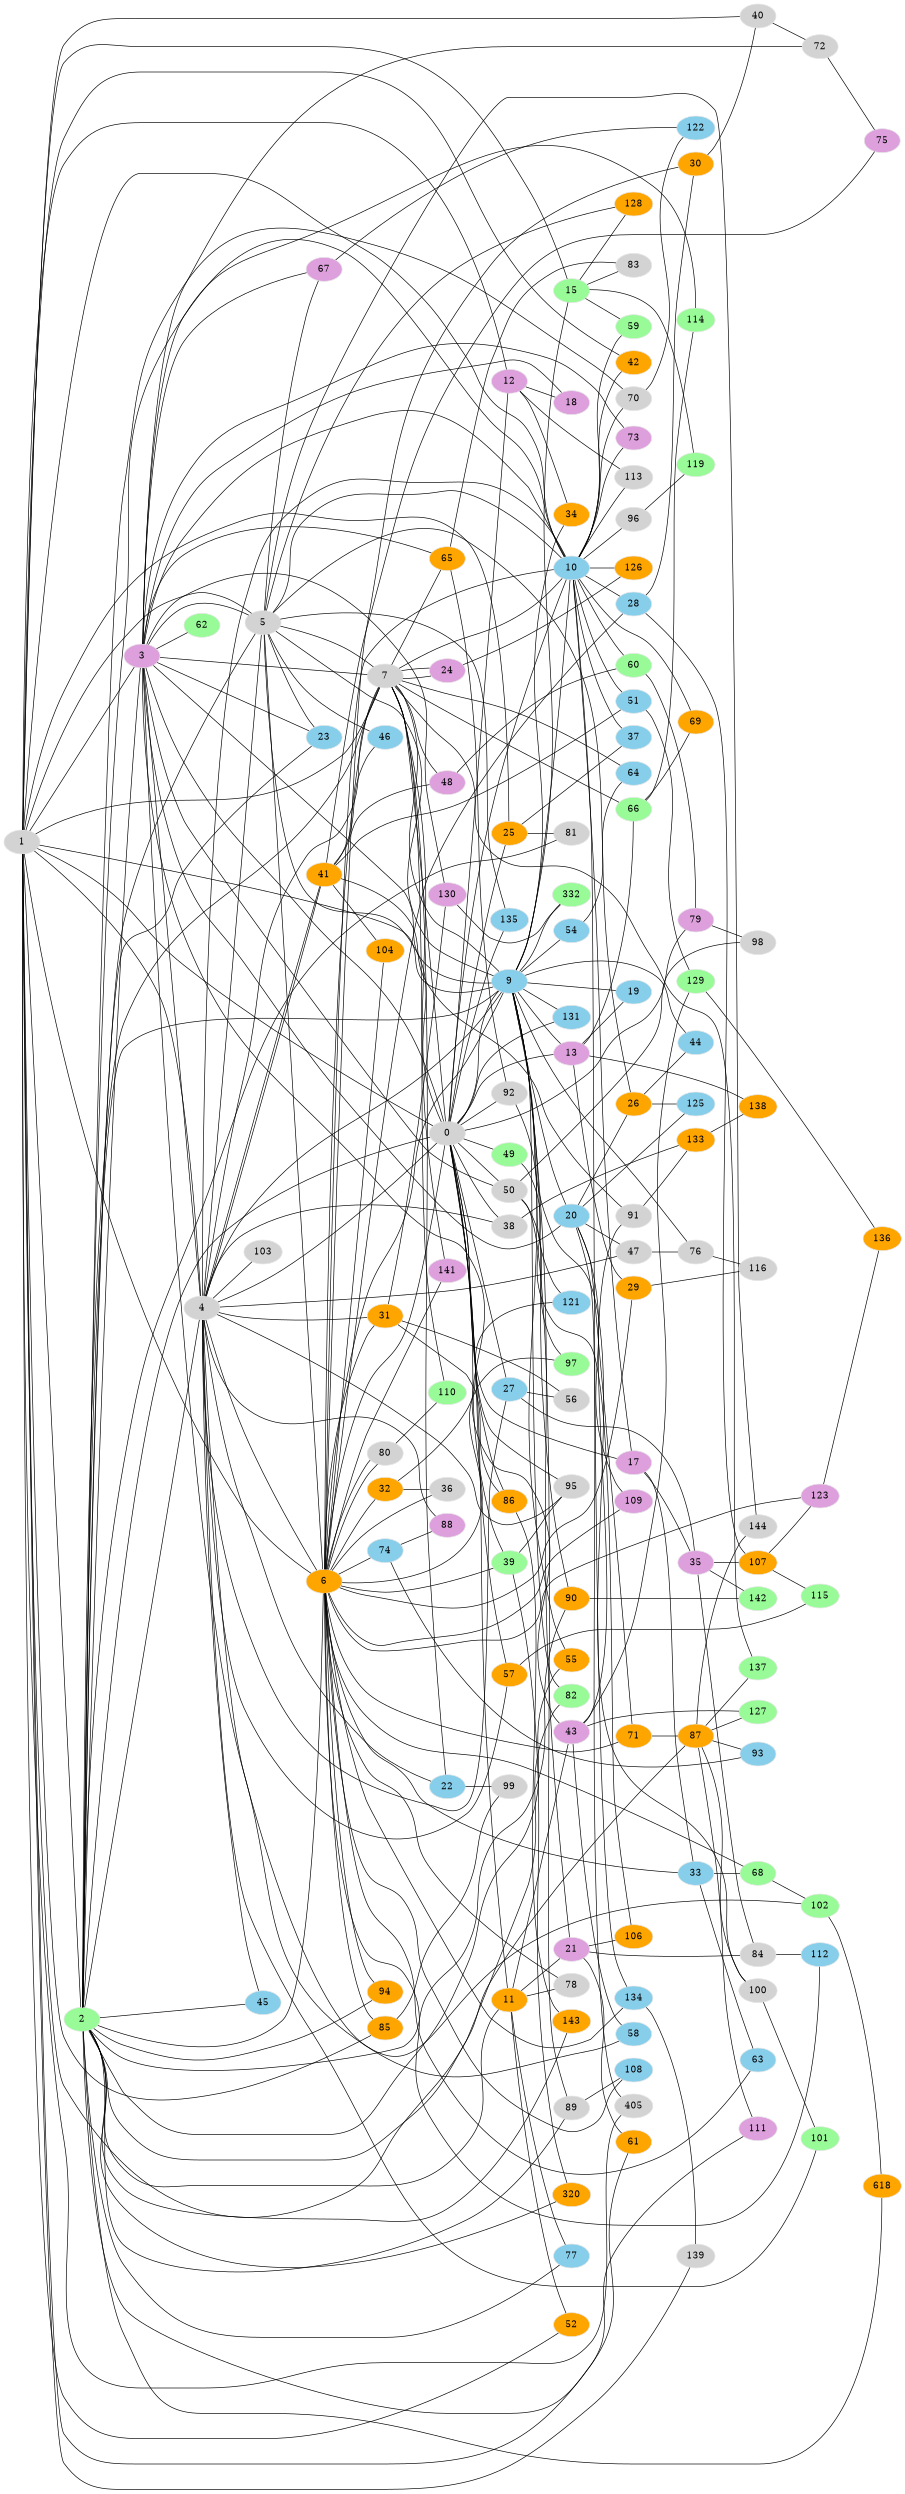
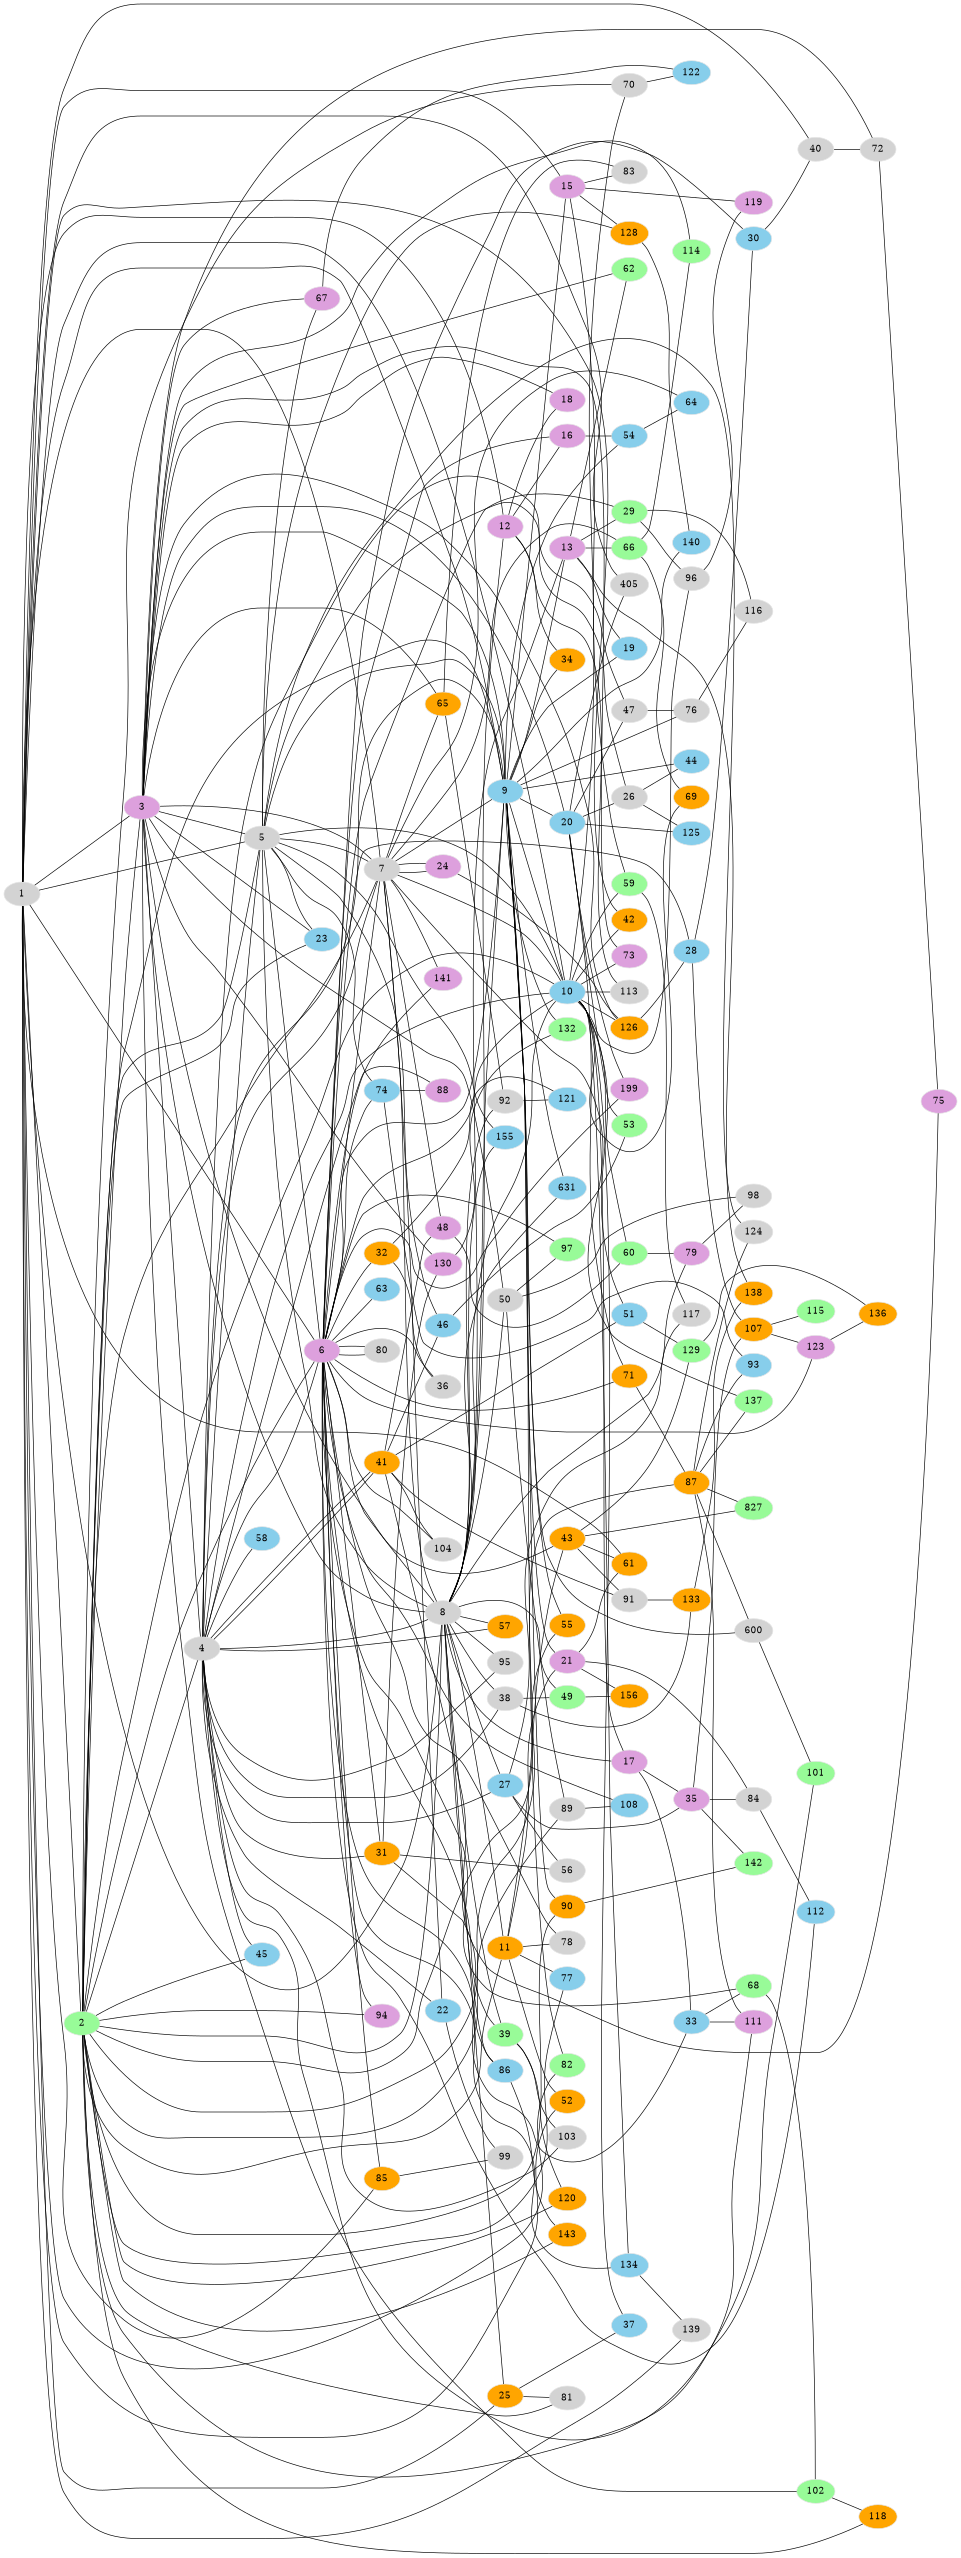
node "30": fillcolor orange -> skyblue
node "15": fillcolor palegreen -> plum
edge "62" -- "13": added
edge "10" -- "3": now "126" -- "3"
node "16": added
node "119": fillcolor palegreen -> plum
node "140": added
edge "29" -- "96": added
edge "10" -- "28": now "126" -- "28"
node "332": label "332" -> "132"
node "135": label "135" -> "155"
node "104": fillcolor orange -> lightgrey
edge "5" -- "74": added
node "131": label "131" -> "631"
edge "1" -- "4": removed
node "26": fillcolor orange -> lightgrey
node "53": added
node "0": label "0" -> "8"
node "29": fillcolor orange -> palegreen
node "117": added
node "110": removed
node "86": fillcolor orange -> skyblue
node "109": label "109" -> "199"
edge "95" -- "39": now "103" -- "39"
node "144": label "144" -> "124"
node "6": fillcolor orange -> plum
edge "115" -- "57": removed
edge "49" -- "38": added
node "127": label "127" -> "827"
node "43": fillcolor plum -> orange
edge "43" -- "58": now "43" -- "61"
node "106": label "106" -> "156"
edge "33" -- "63": now "33" -- "111"
node "100": label "100" -> "600"
node "94": fillcolor orange -> plum
node "618": label "618" -> "118"
node "320": label "320" -> "120"
